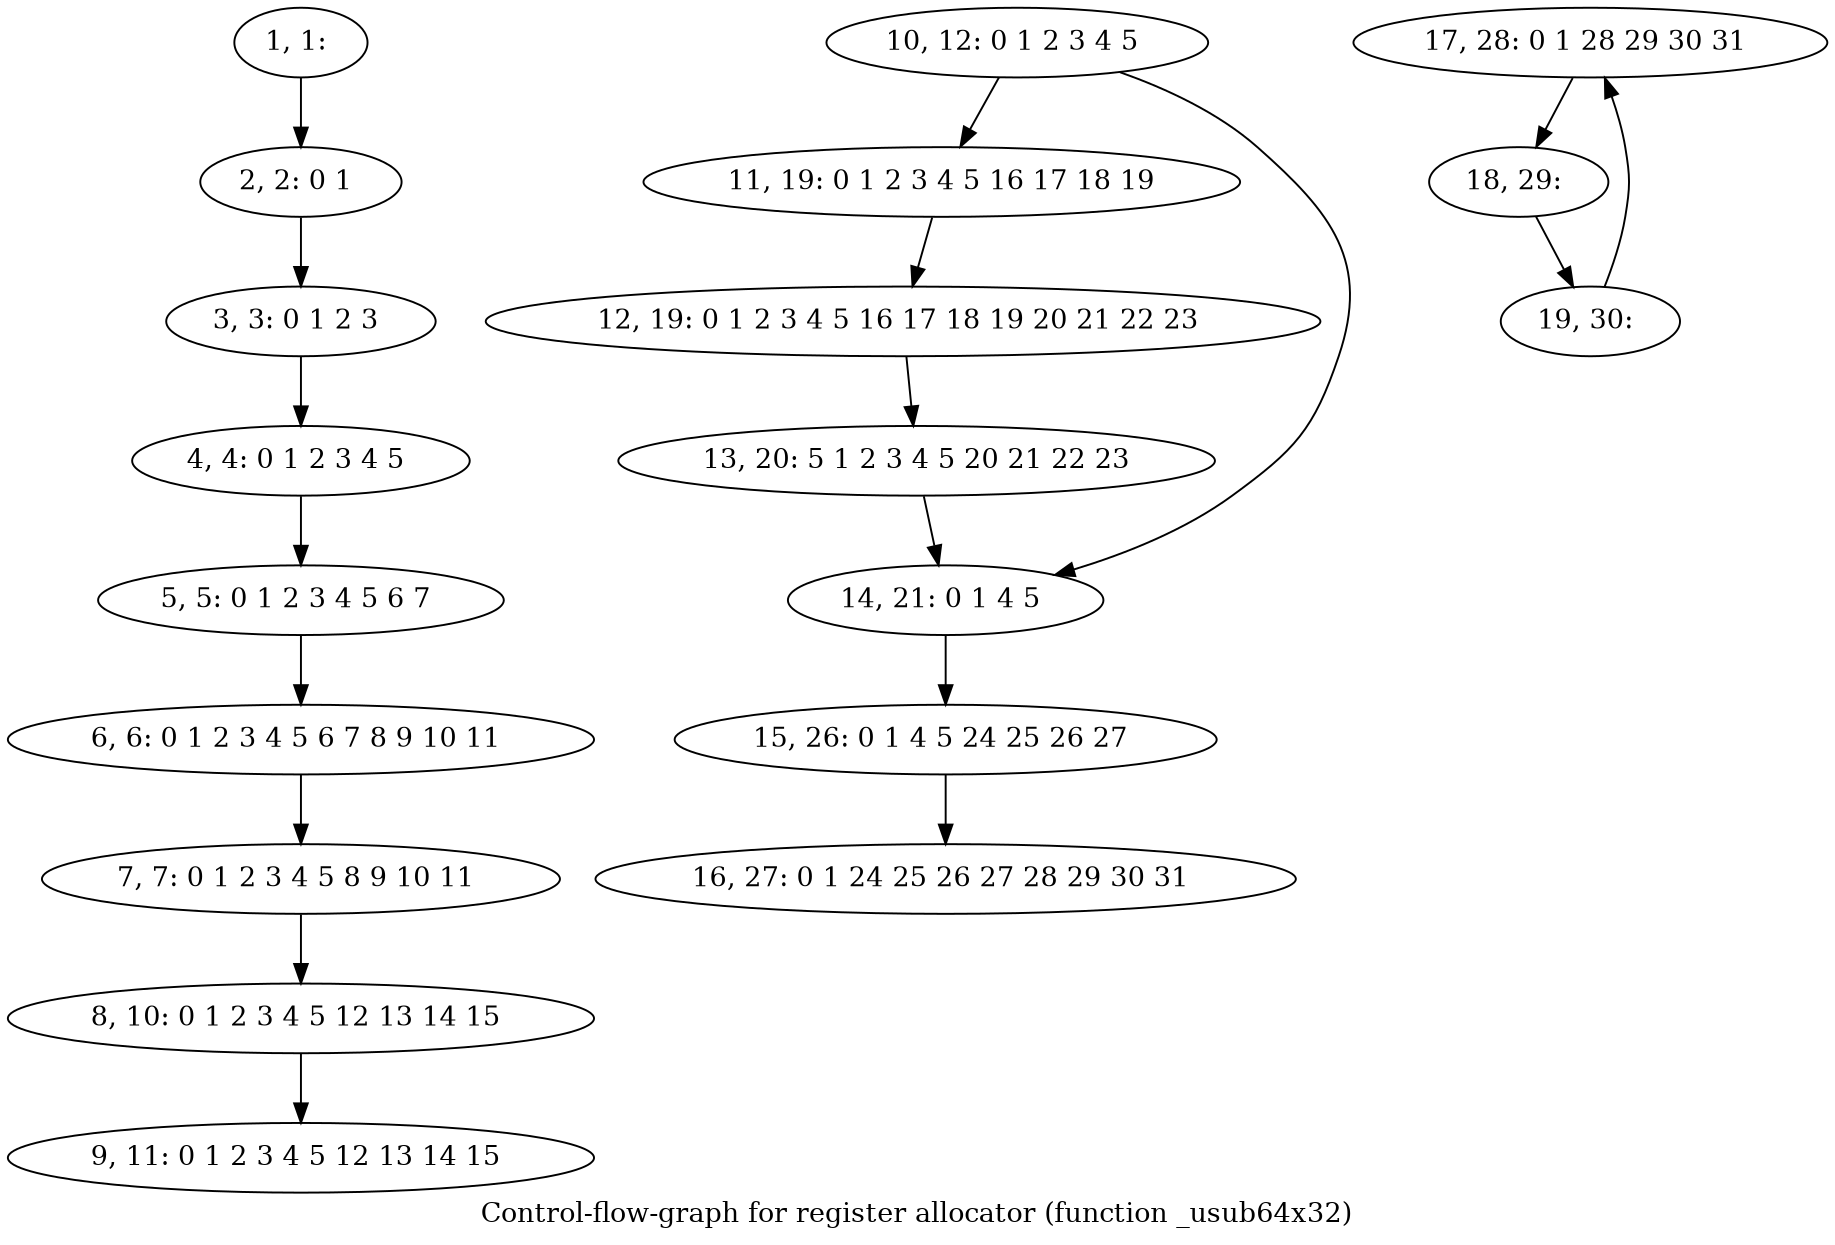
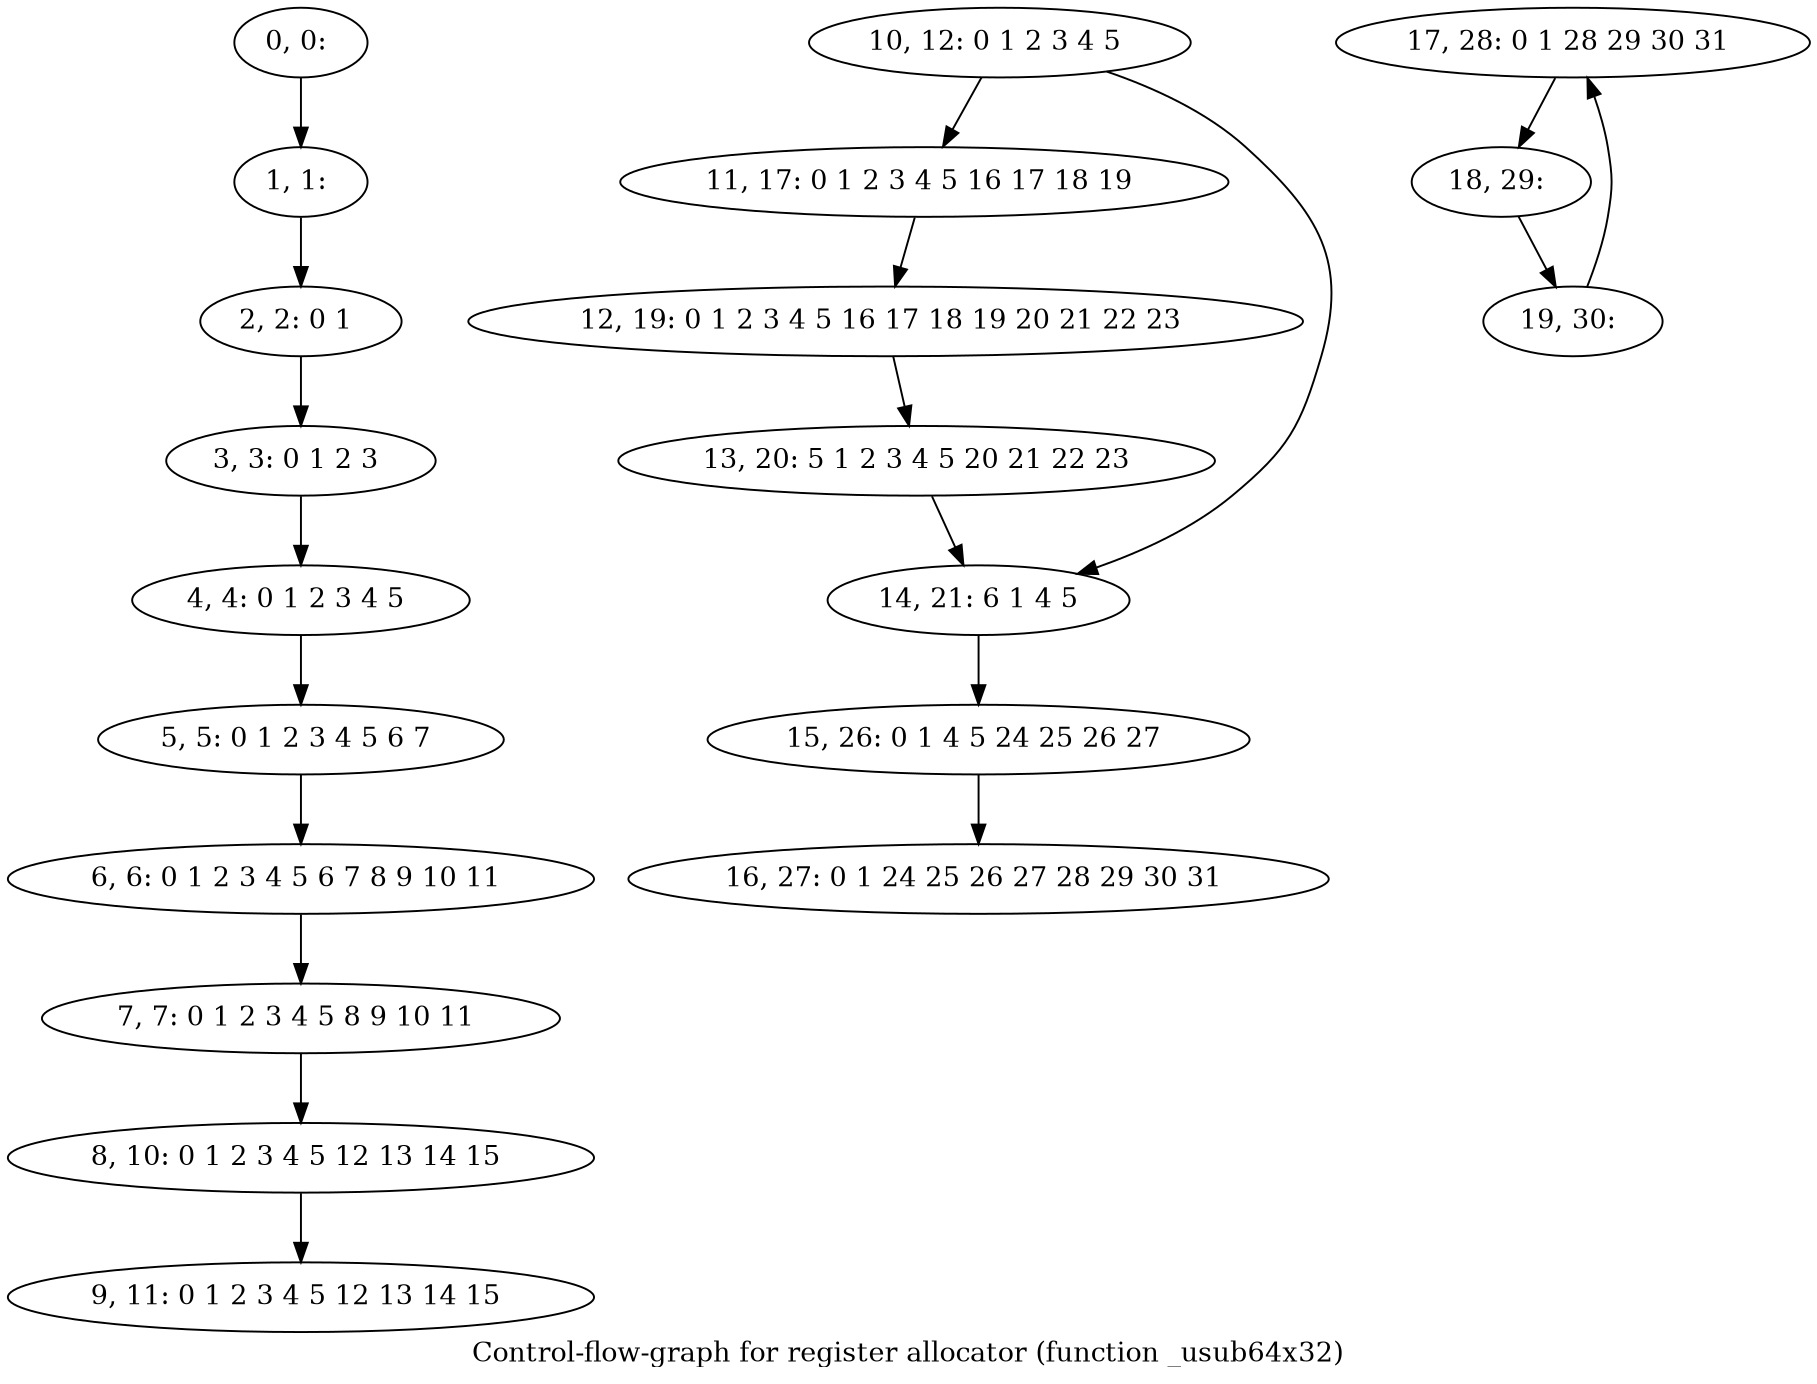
node "0, 0:": added
node "11, 19: 0 1 2 3 4 5 16 17 18 19": label "11, 19: 0 1 2 3 4 5 16 17 18 19" -> "11, 17: 0 1 2 3 4 5 16 17 18 19"
node "14, 21: 0 1 4 5": label "14, 21: 0 1 4 5" -> "14, 21: 6 1 4 5"
